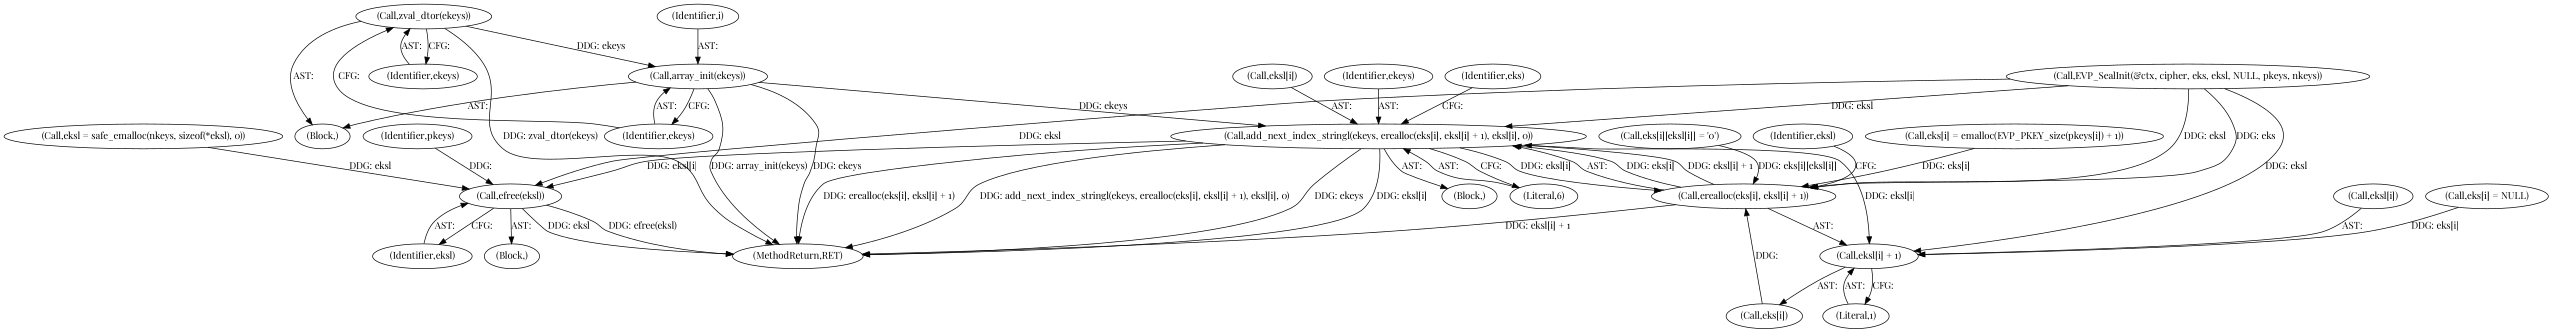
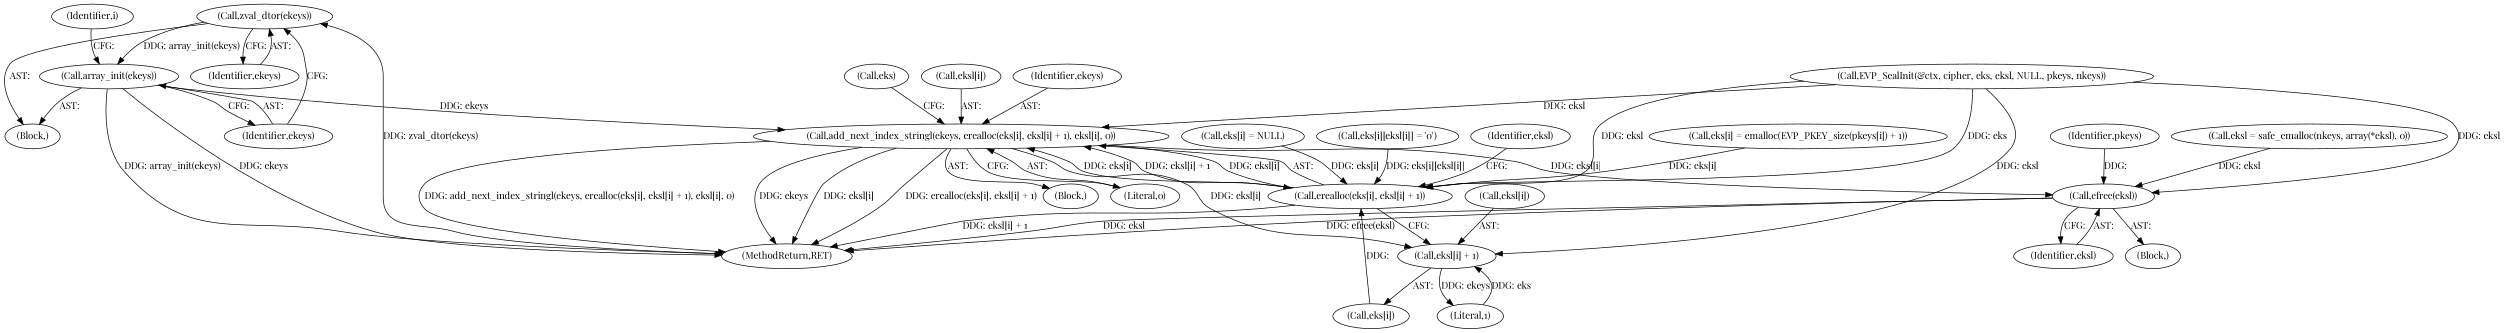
edge "(Call,zval_dtor(ekeys))" -> "(Call,array_init(ekeys))": label "DDG: ekeys" -> "DDG: array_init(ekeys)"
edge "(Identifier,i)" -> "(Call,array_init(ekeys))": label "AST: " -> "CFG: "
node "(Identifier,eks)": label "(Identifier,eks)" -> "(Call,eks)"
node "(Call,eksl = safe_emalloc(nkeys, sizeof(*eksl), 0))": label "(Call,eksl = safe_emalloc(nkeys, sizeof(*eksl), 0))" -> "(Call,eksl = safe_emalloc(nkeys, array(*eksl), 0))"
edge "(Call,zval_dtor(ekeys))" -> "(MethodReturn,RET)": reversed
node "(Literal,6)": label "(Literal,6)" -> "(Literal,0)"
edge "(Call,erealloc(eks[i], eksl[i] + 1))" -> "(Call,eksl[i] + 1)": label "AST: " -> "CFG: "
edge "(Call,eks[i] = NULL)" -> "(Call,eksl[i] + 1)": now "(Call,eks[i] = NULL)" -> "(Call,erealloc(eks[i], eksl[i] + 1))"
edge "(Literal,1)" -> "(Call,eksl[i] + 1)": label "AST: " -> "DDG: eks"
edge "(Call,eksl[i] + 1)" -> "(Literal,1)": label "CFG: " -> "DDG: ekeys"
